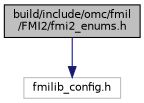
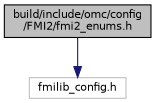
node "build/include/omc/fmil /FMI2/fmi2_enums.h": label "build/include/omc/fmil /FMI2/fmi2_enums.h" -> "build/include/omc/config /FMI2/fmi2_enums.h"
